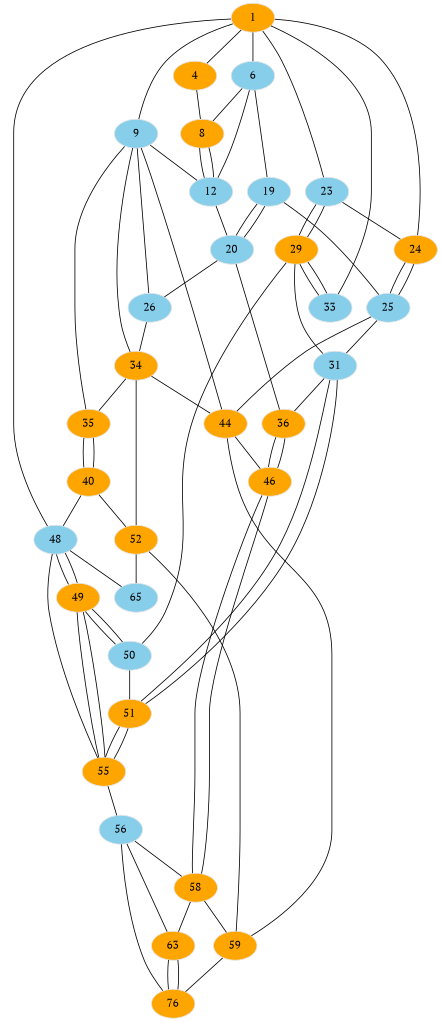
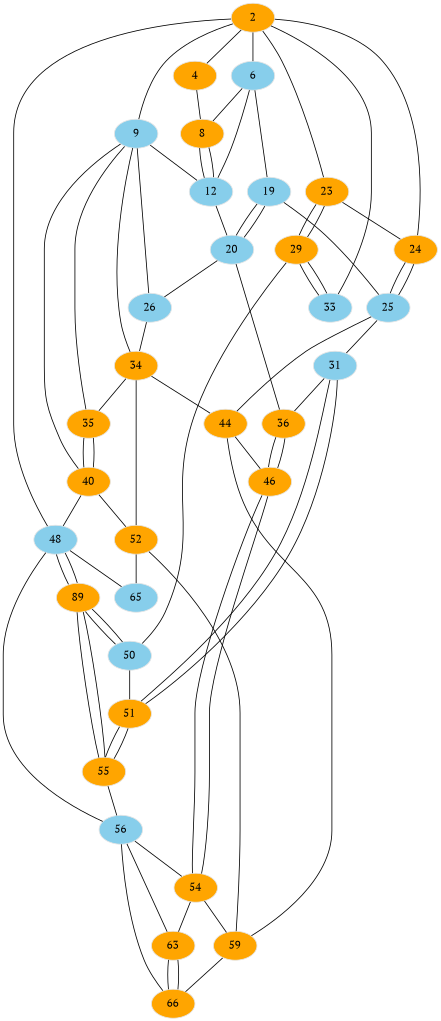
node "1": label "1" -> "2"
node "23": fillcolor skyblue -> orange
edge "9" -- "44": now "9" -- "40"
edge "29" -- "31": removed
node "49": label "49" -> "89"
edge "48" -- "55": now "48" -- "56"
node "58": label "58" -> "54"
node "76": label "76" -> "66"
